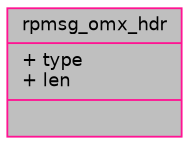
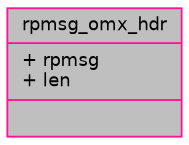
node "rpmsg_omx_hdr": text "+ type" -> "+ rpmsg"
